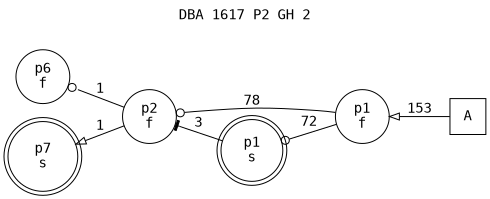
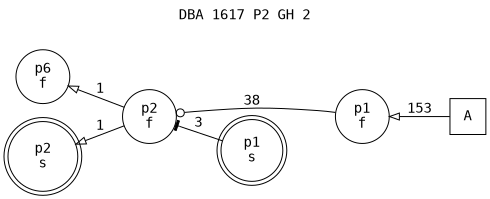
edge "p2 f" -> "p6 f": arrowhead odot -> onormal
edge "p1 f" -> "p2 f": label "78" -> "38"
edge "p1 f" -> "p1 s": removed, label "72"
node "p7 s": label "p7 s" -> "p2 s"
